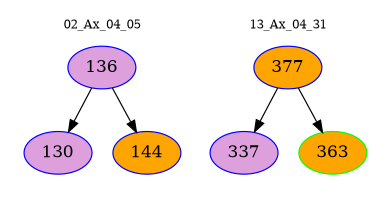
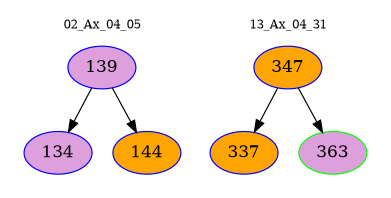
node "136": label "136" -> "139"
node "377": label "377" -> "347"
node "130": label "130" -> "134"
node "337": fillcolor plum -> orange
node "363": fillcolor orange -> plum
